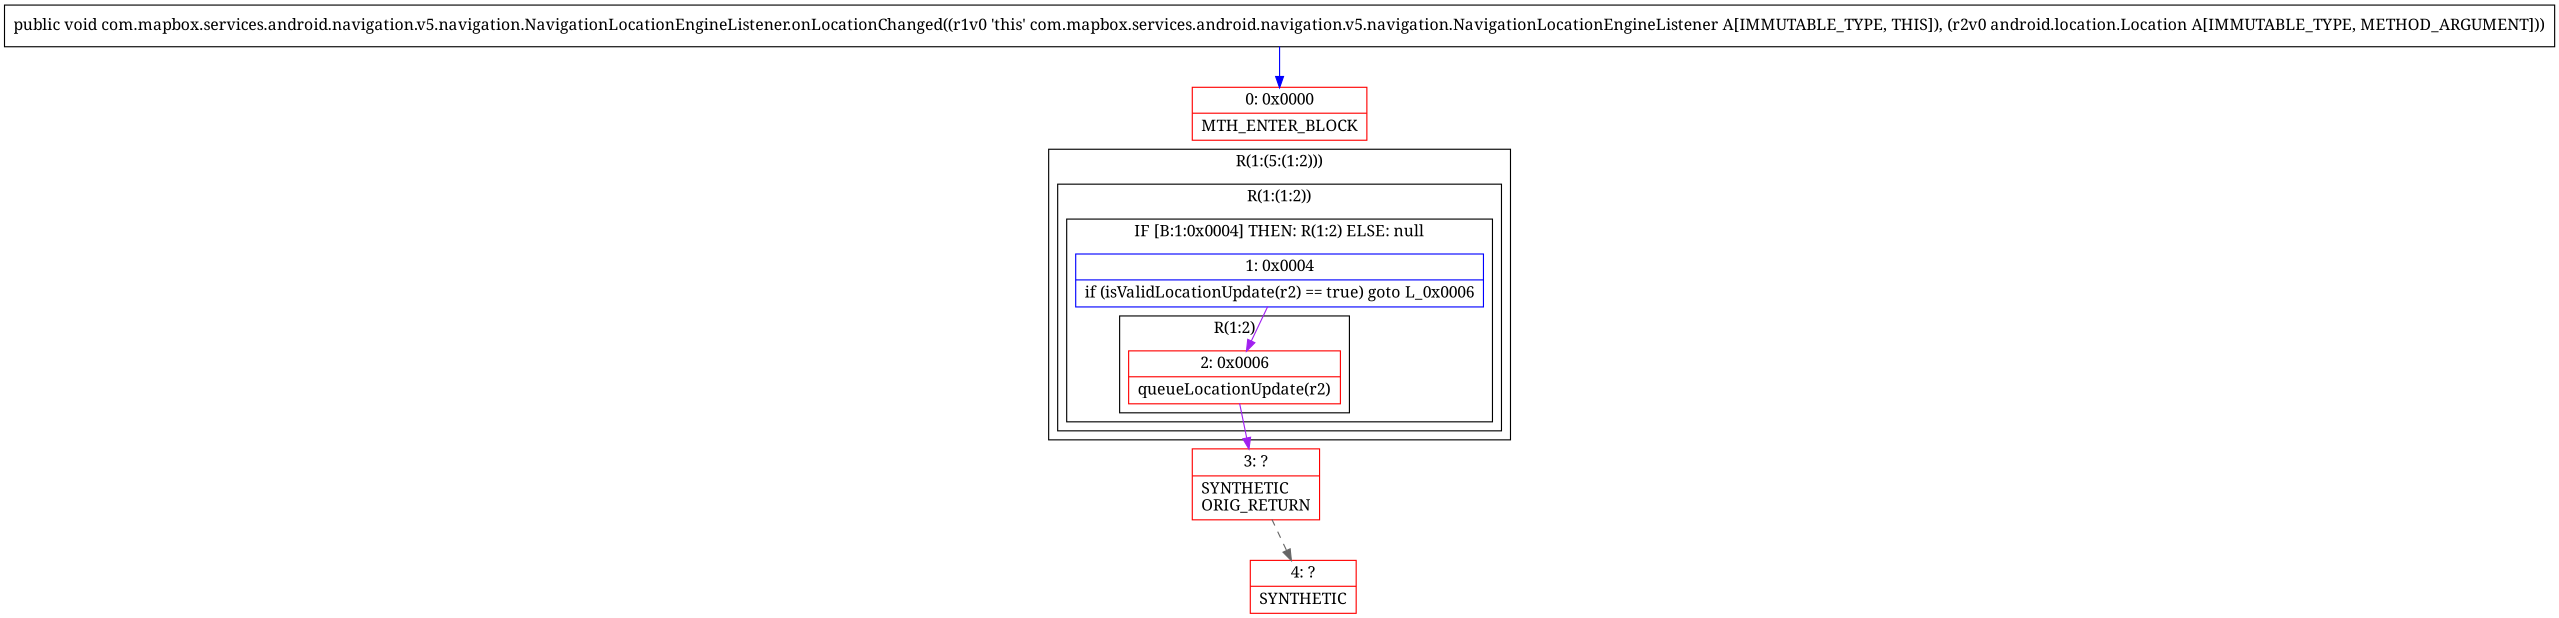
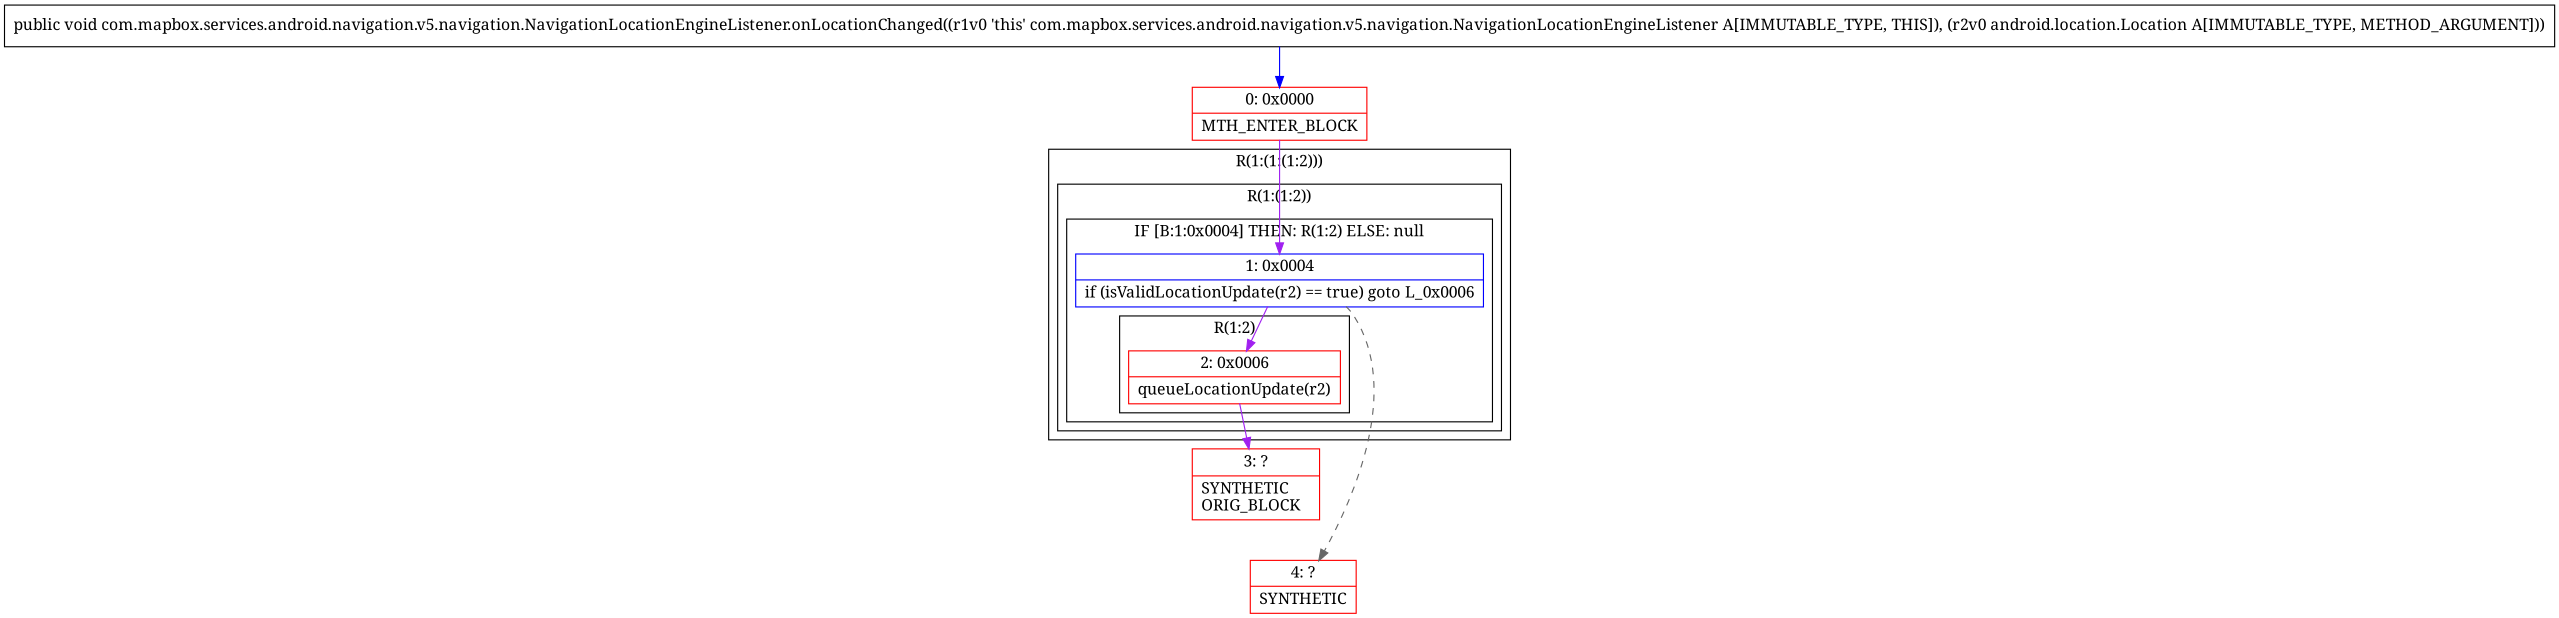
cluster "R(1:(5:(1:2)))": label "R(1:(5:(1:2)))" -> "R(1:(1:(1:2)))"
edge "0: 0x0000" -> "1: 0x0004": added
node "3: ?": text "ORIG_RETURN" -> "ORIG_BLOCK"
edge "3: ?" -> "4: ?": now "1: 0x0004" -> "4: ?"
